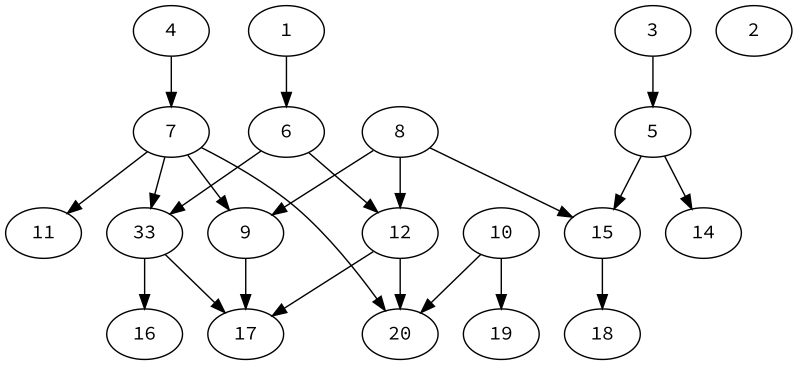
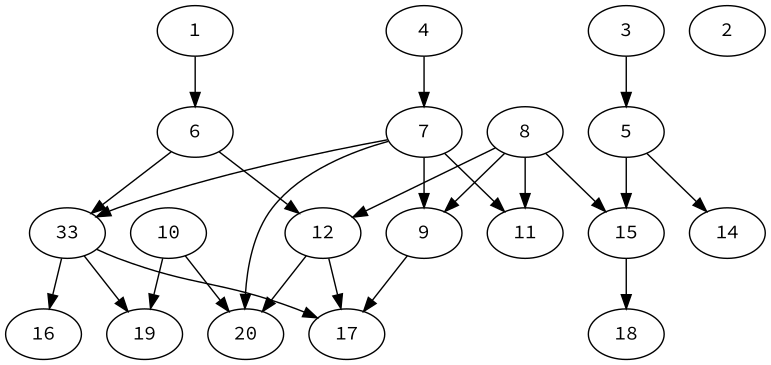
edge "8" -> "11": added
edge "33" -> "19": added
